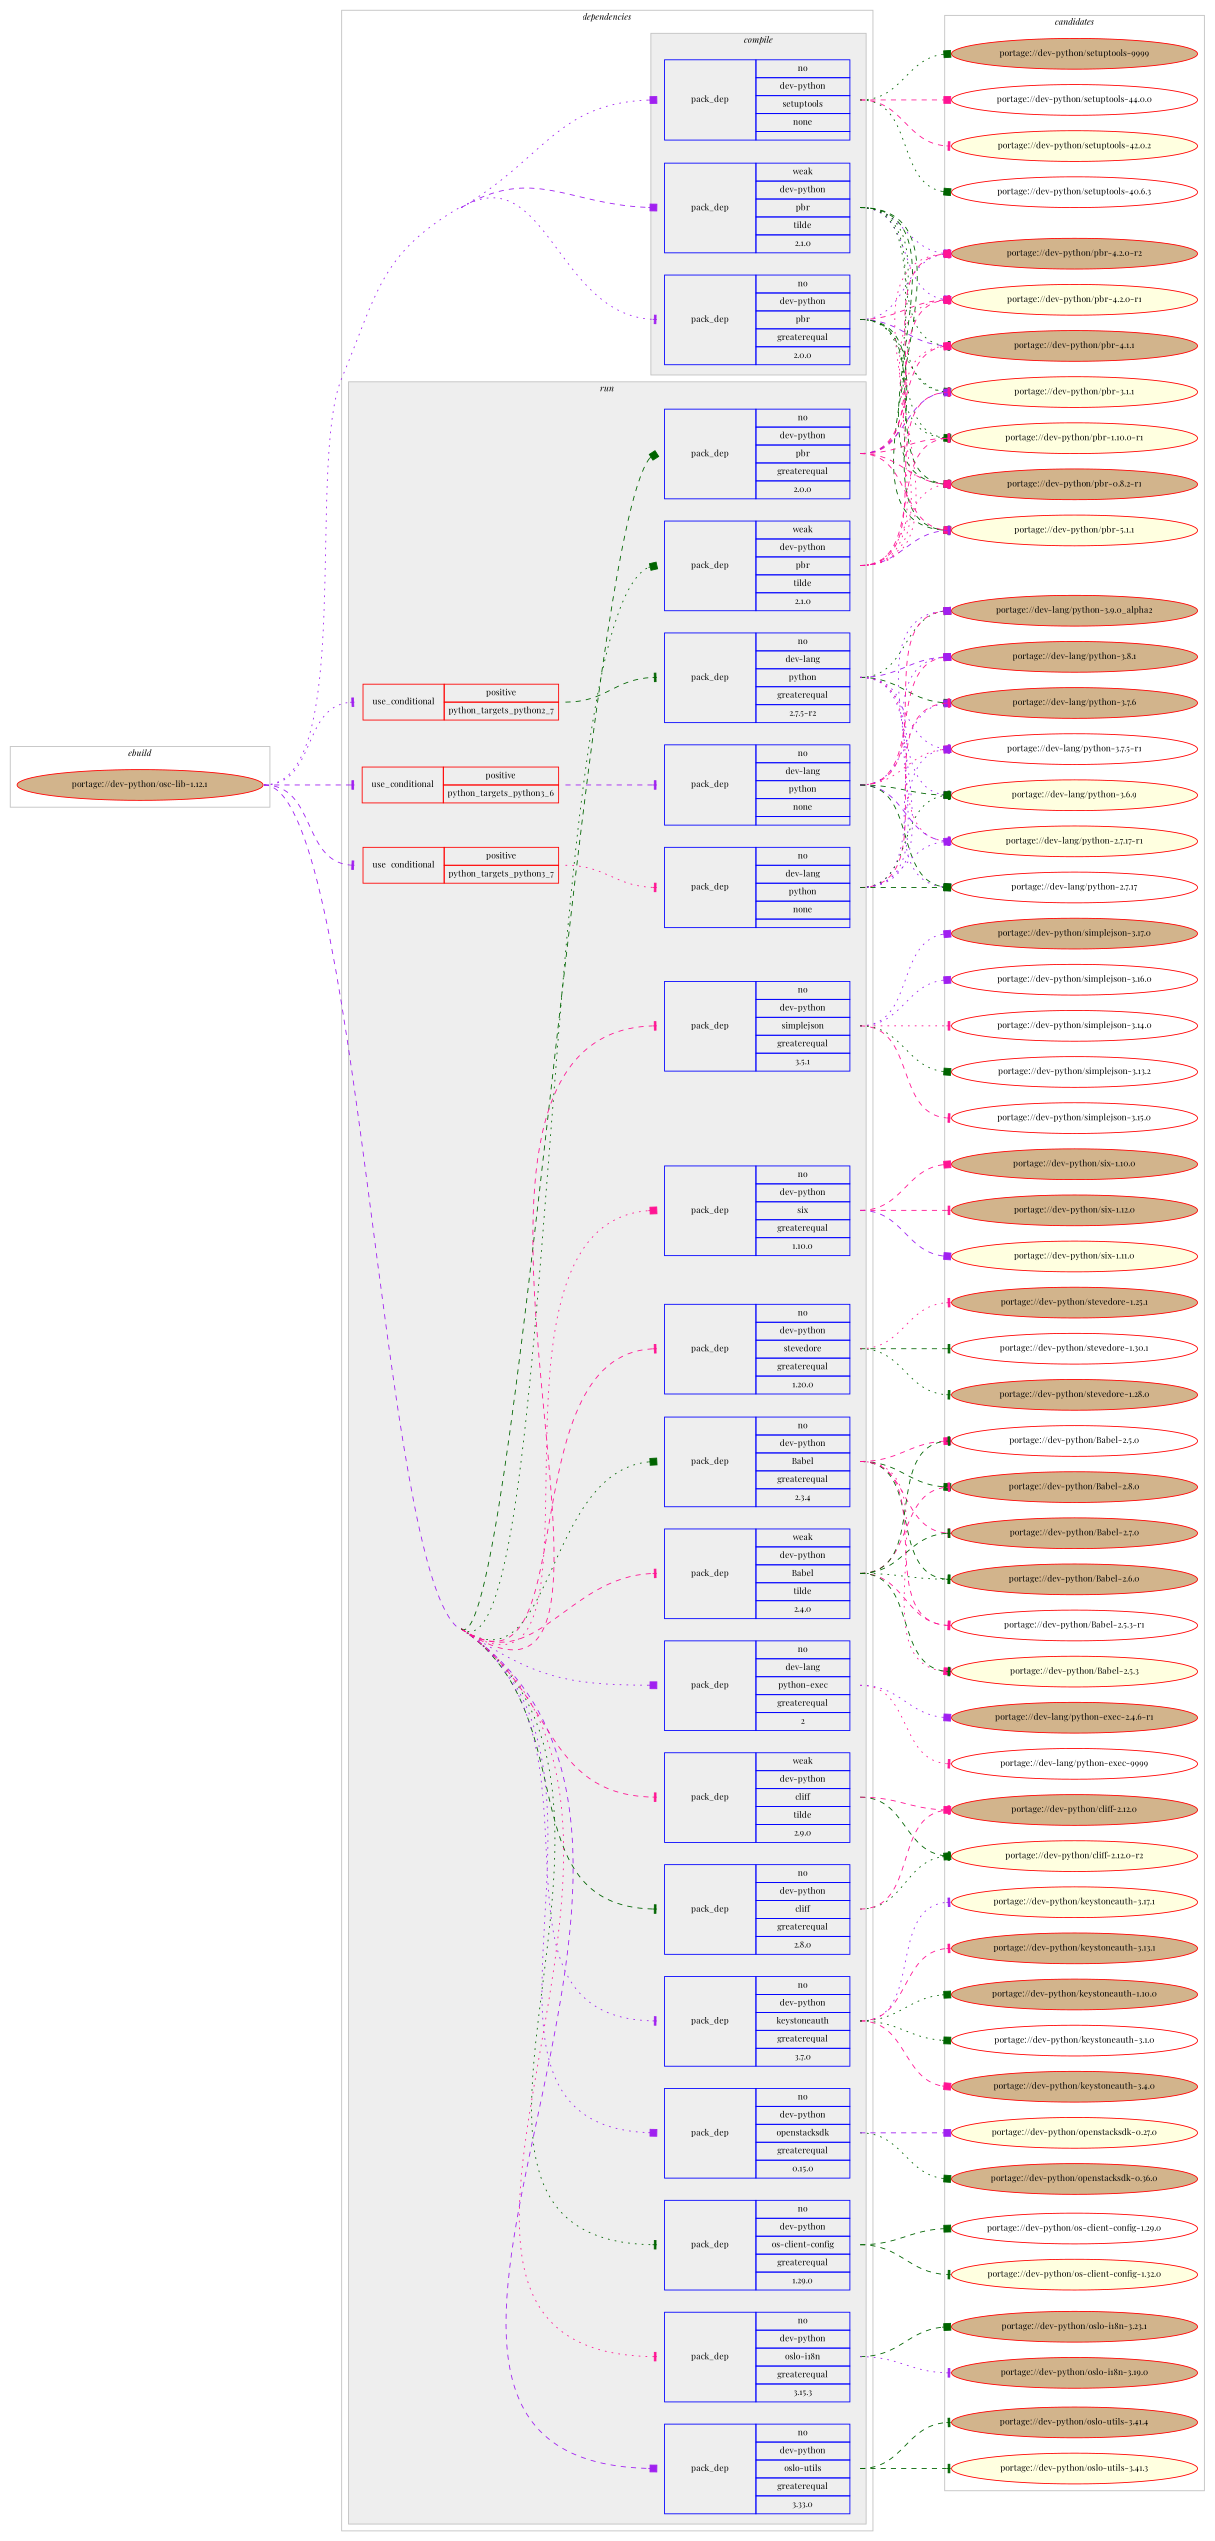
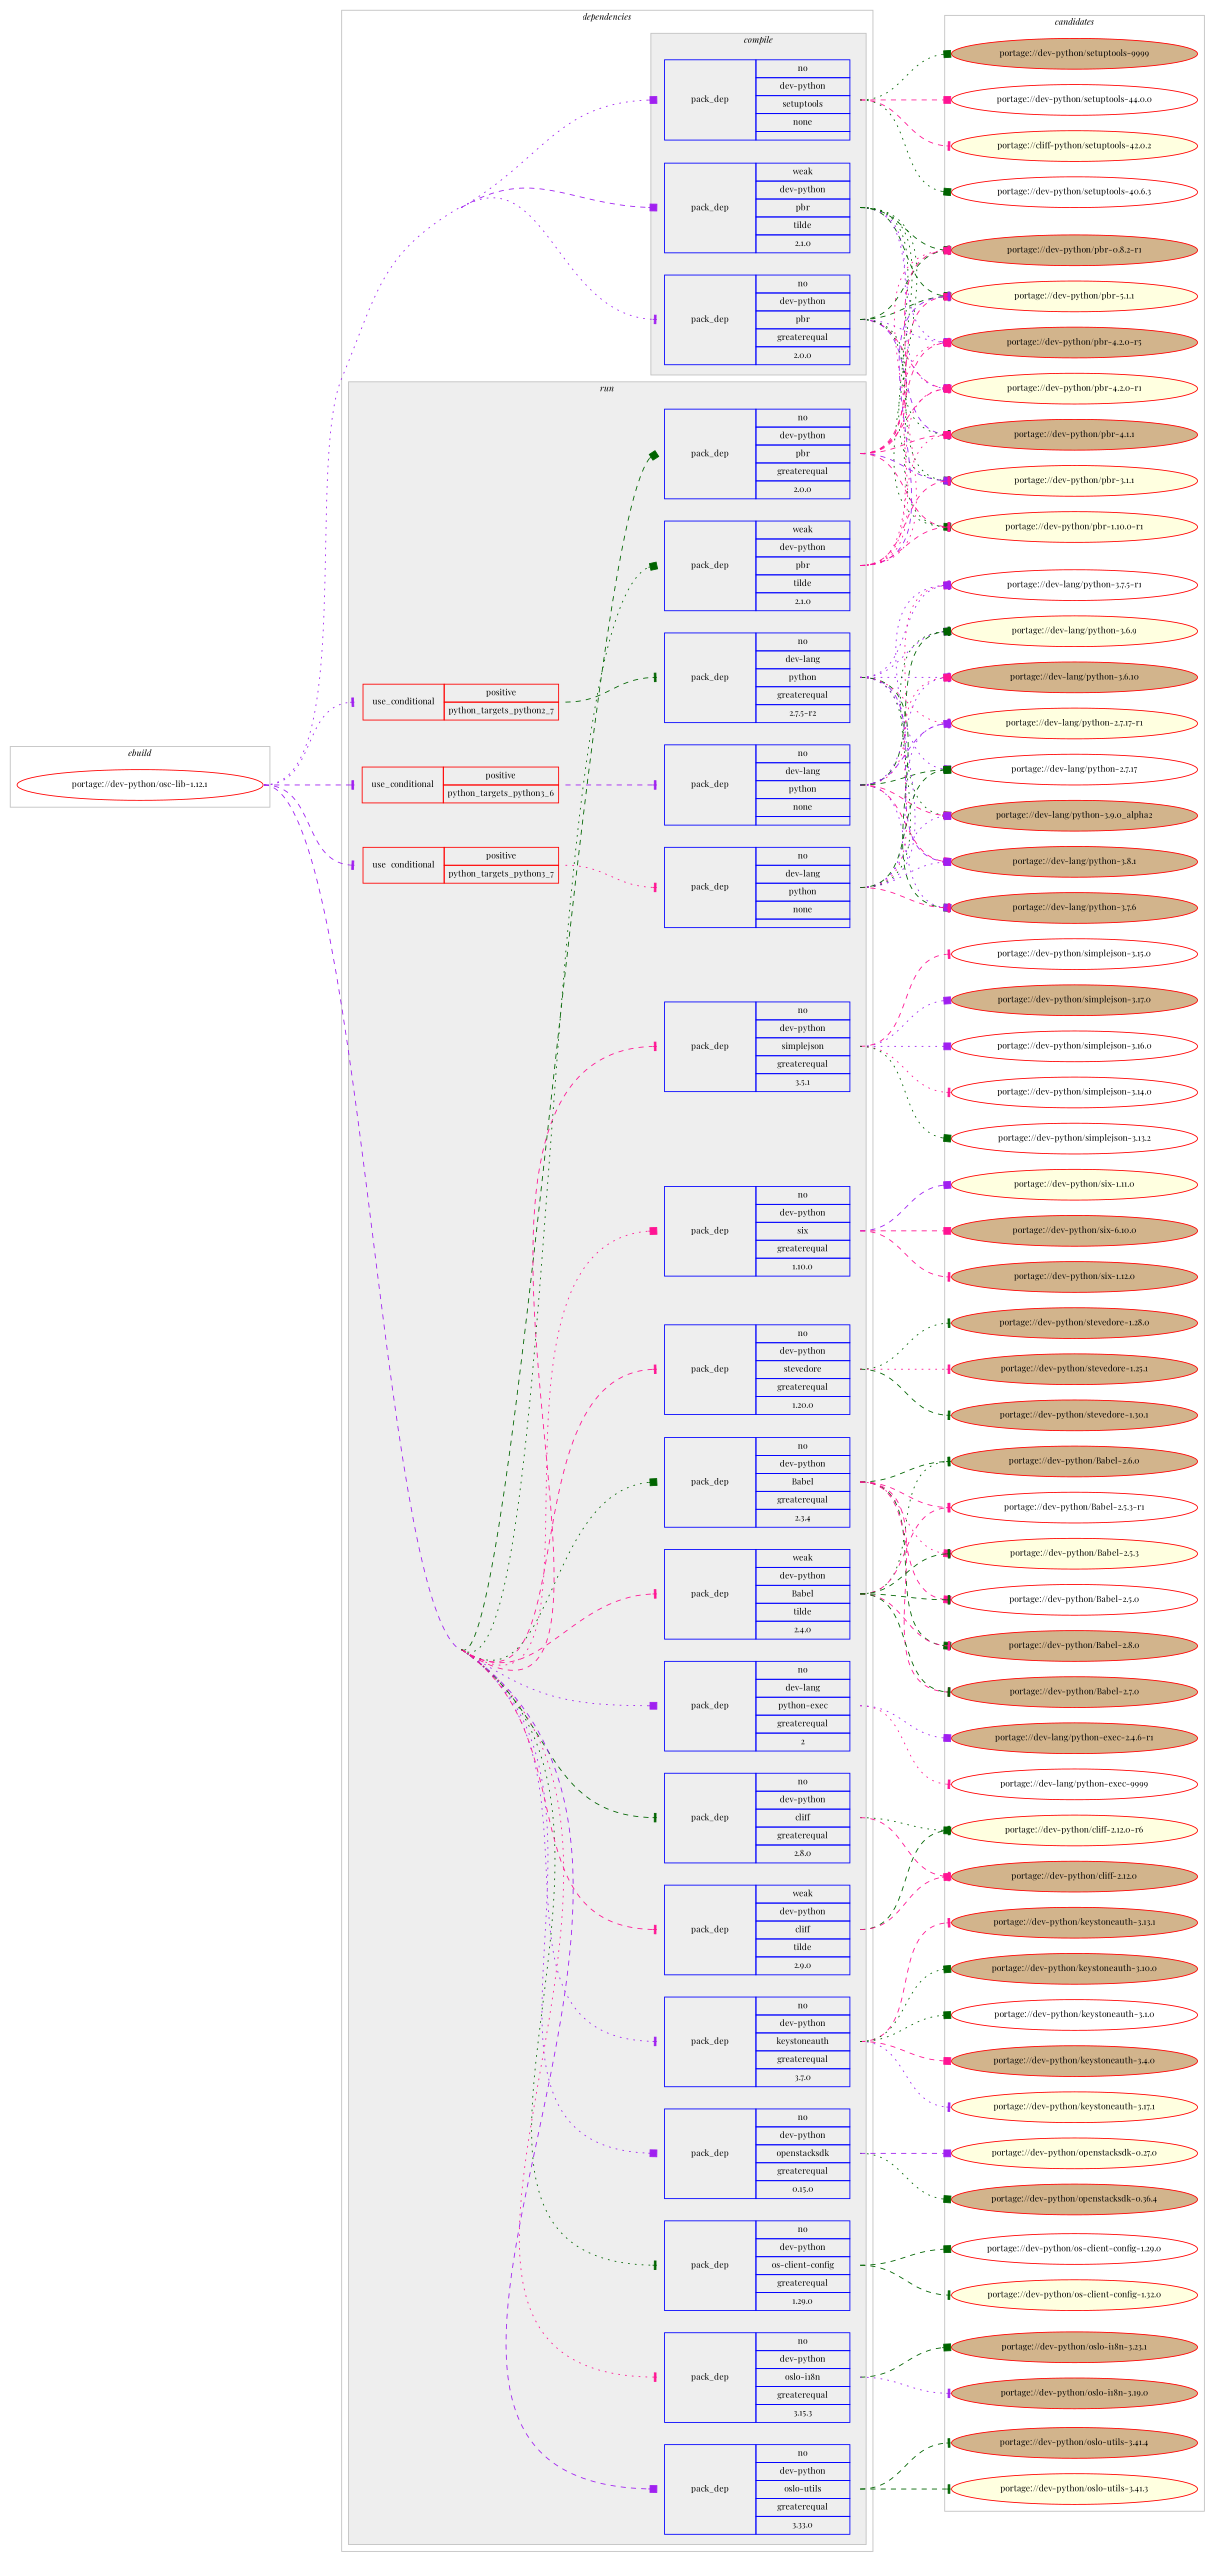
node "portage://dev-python/setuptools-42.0.2": label "portage://dev-python/setuptools-42.0.2" -> "portage://cliff-python/setuptools-42.0.2"
node "portage://dev-python/pbr-4.2.0-r2": label "portage://dev-python/pbr-4.2.0-r2" -> "portage://dev-python/pbr-4.2.0-r5"
node "portage://dev-lang/python-3.6.10": added
node "portage://dev-python/osc-lib-1.12.1": fillcolor tan -> white
node "portage://dev-python/six-1.10.0": label "portage://dev-python/six-1.10.0" -> "portage://dev-python/six-6.10.0"
node "portage://dev-python/stevedore-1.30.1": fillcolor white -> tan
node "portage://dev-python/cliff-2.12.0-r2": label "portage://dev-python/cliff-2.12.0-r2" -> "portage://dev-python/cliff-2.12.0-r6"
node "portage://dev-python/keystoneauth-1.10.0": label "portage://dev-python/keystoneauth-1.10.0" -> "portage://dev-python/keystoneauth-3.10.0"
node "portage://dev-python/openstacksdk-0.36.0": label "portage://dev-python/openstacksdk-0.36.0" -> "portage://dev-python/openstacksdk-0.36.4"
